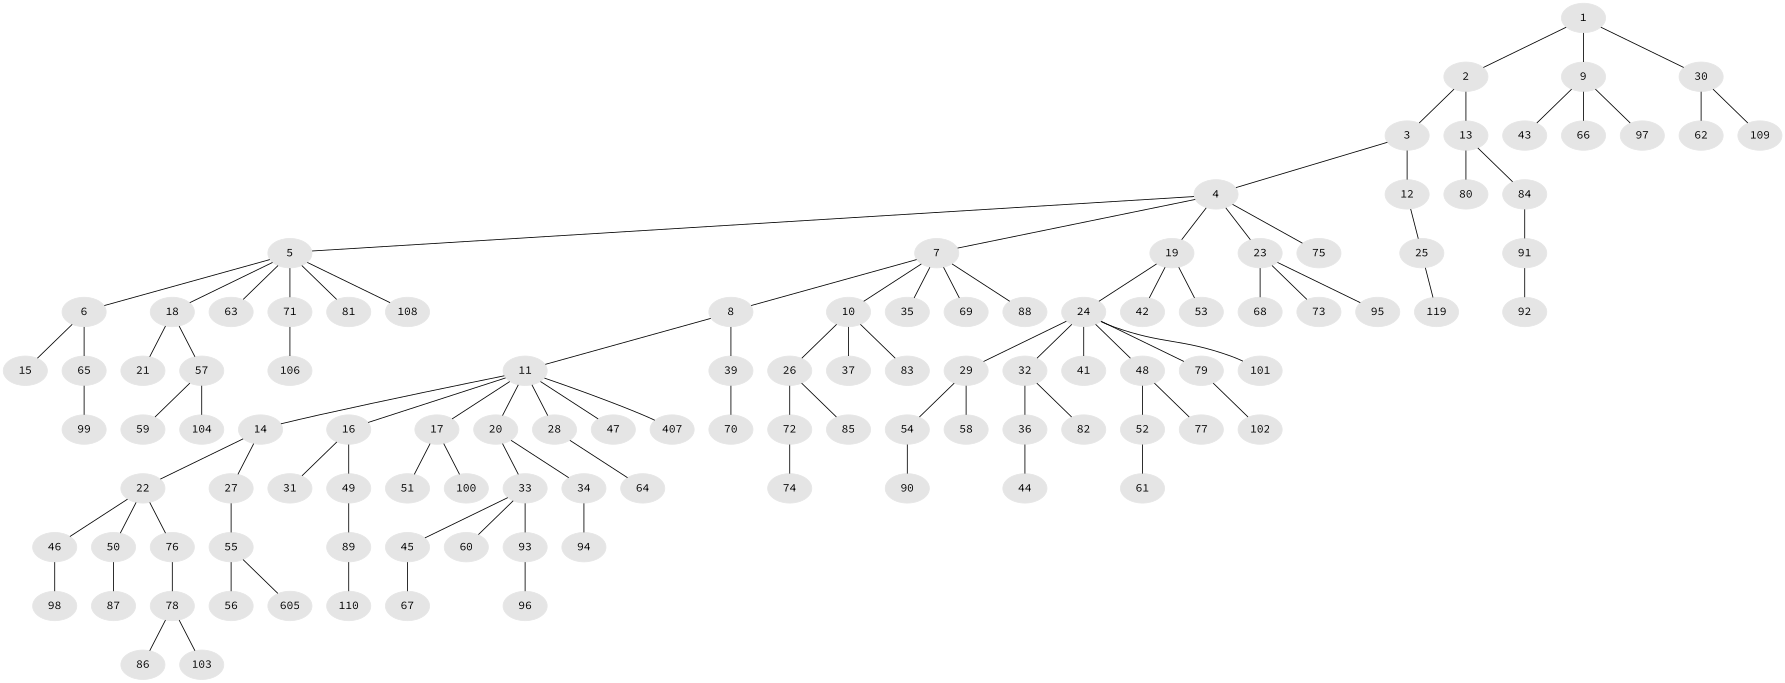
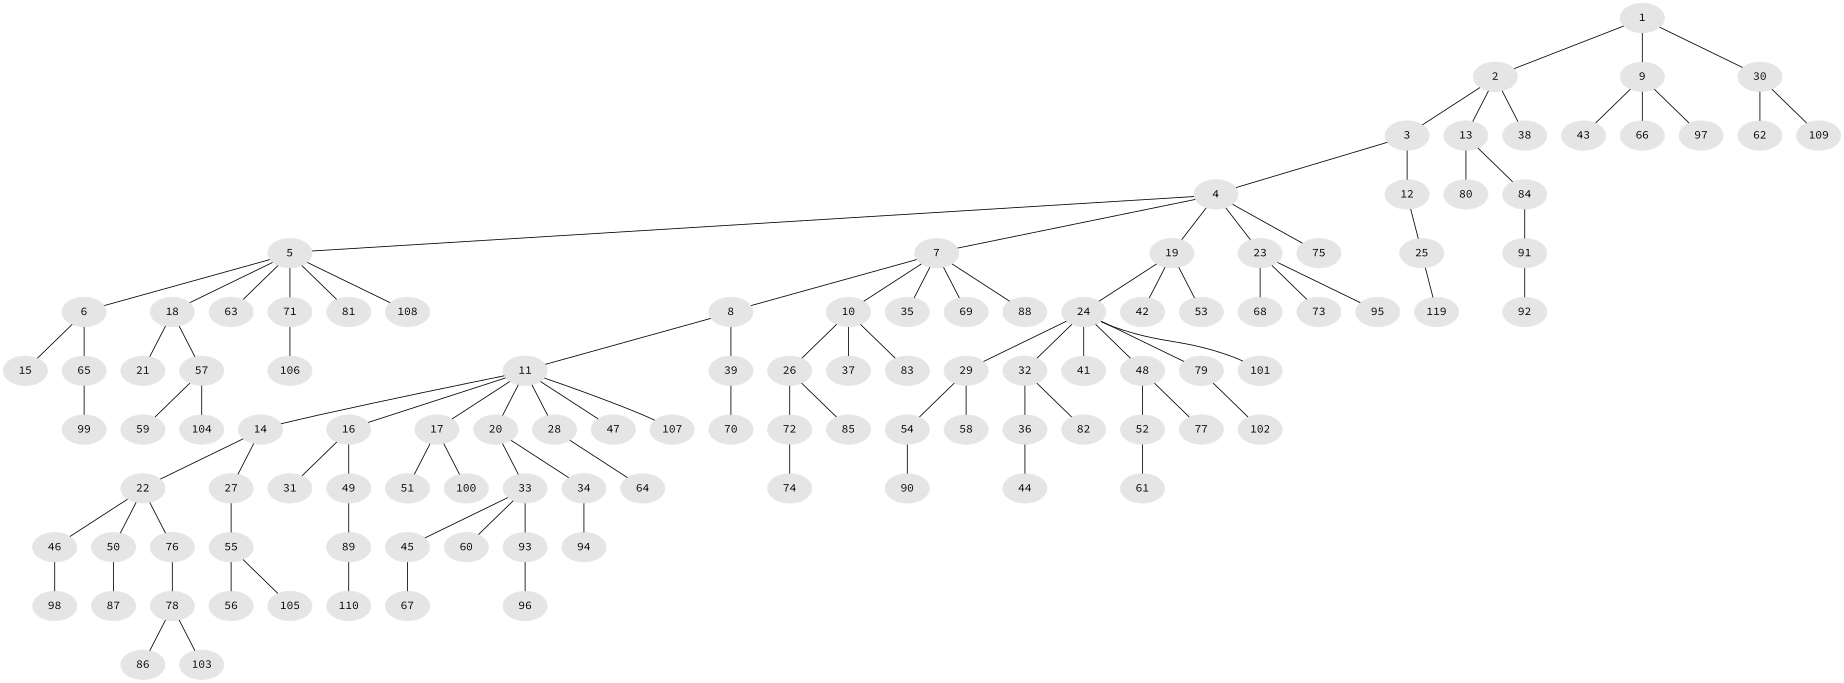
node "38": added
node "407": label "407" -> "107"
node "605": label "605" -> "105"
